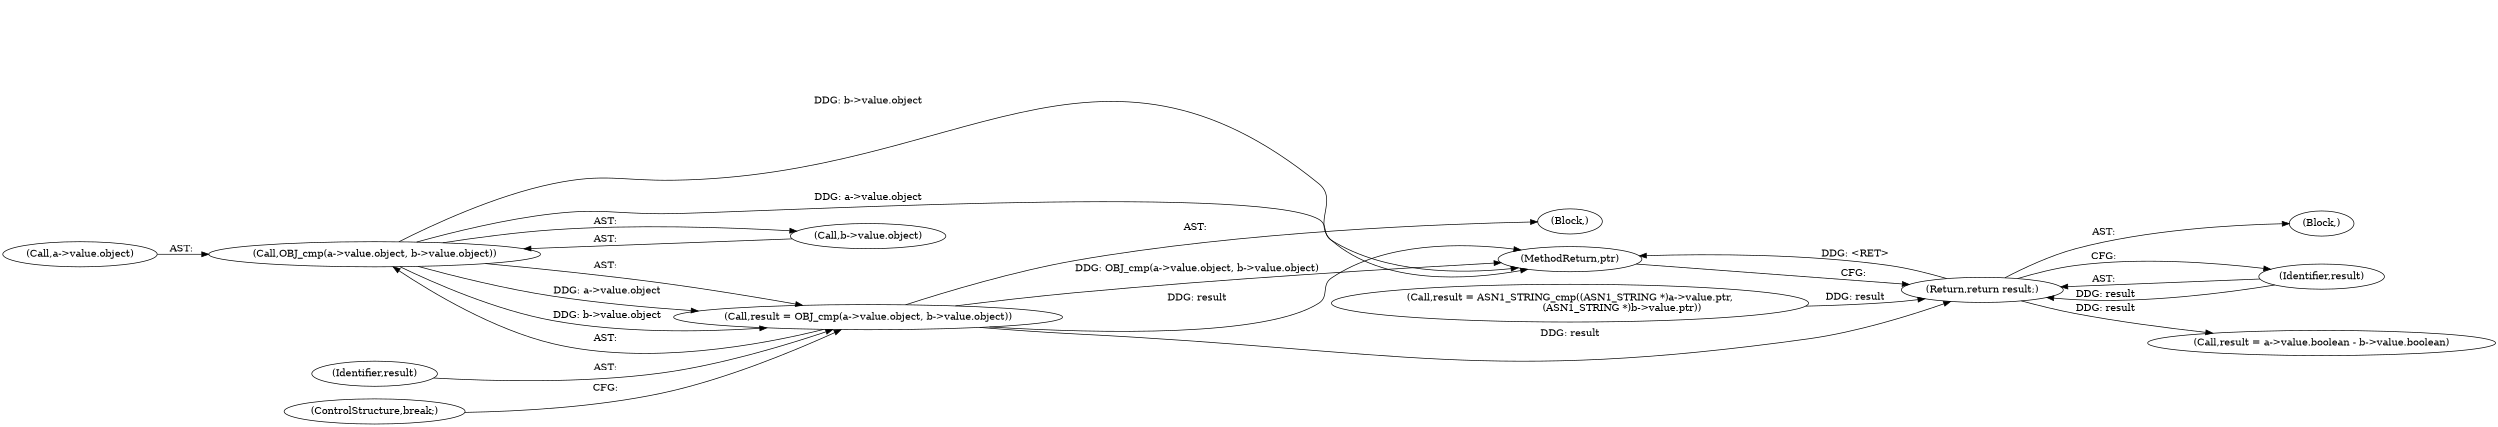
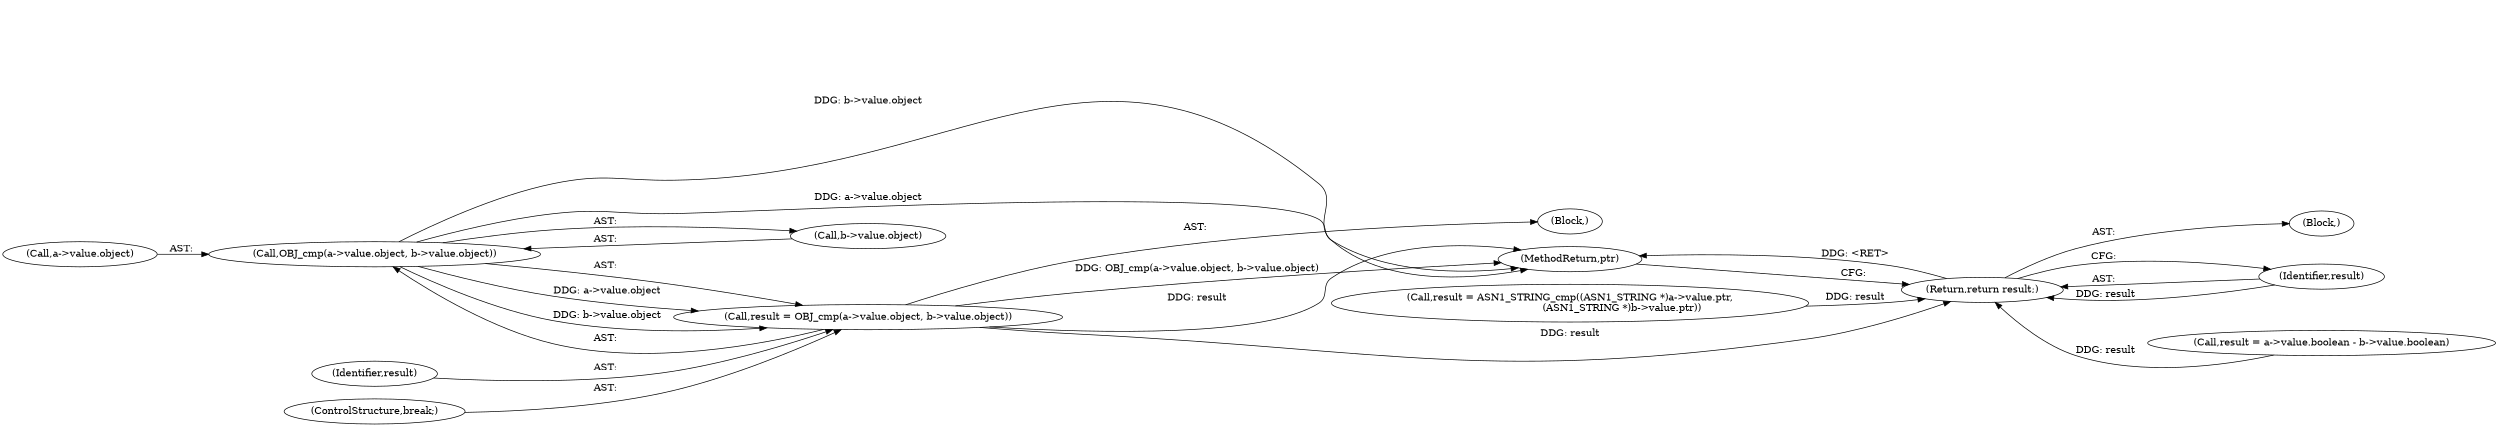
edge "(Return,return result;)" -> "(Call,result = a->value.boolean - b->value.boolean)": reversed
edge "(ControlStructure,break;)" -> "(Call,result = OBJ_cmp(a->value.object, b->value.object))": label "CFG: " -> "AST: "
